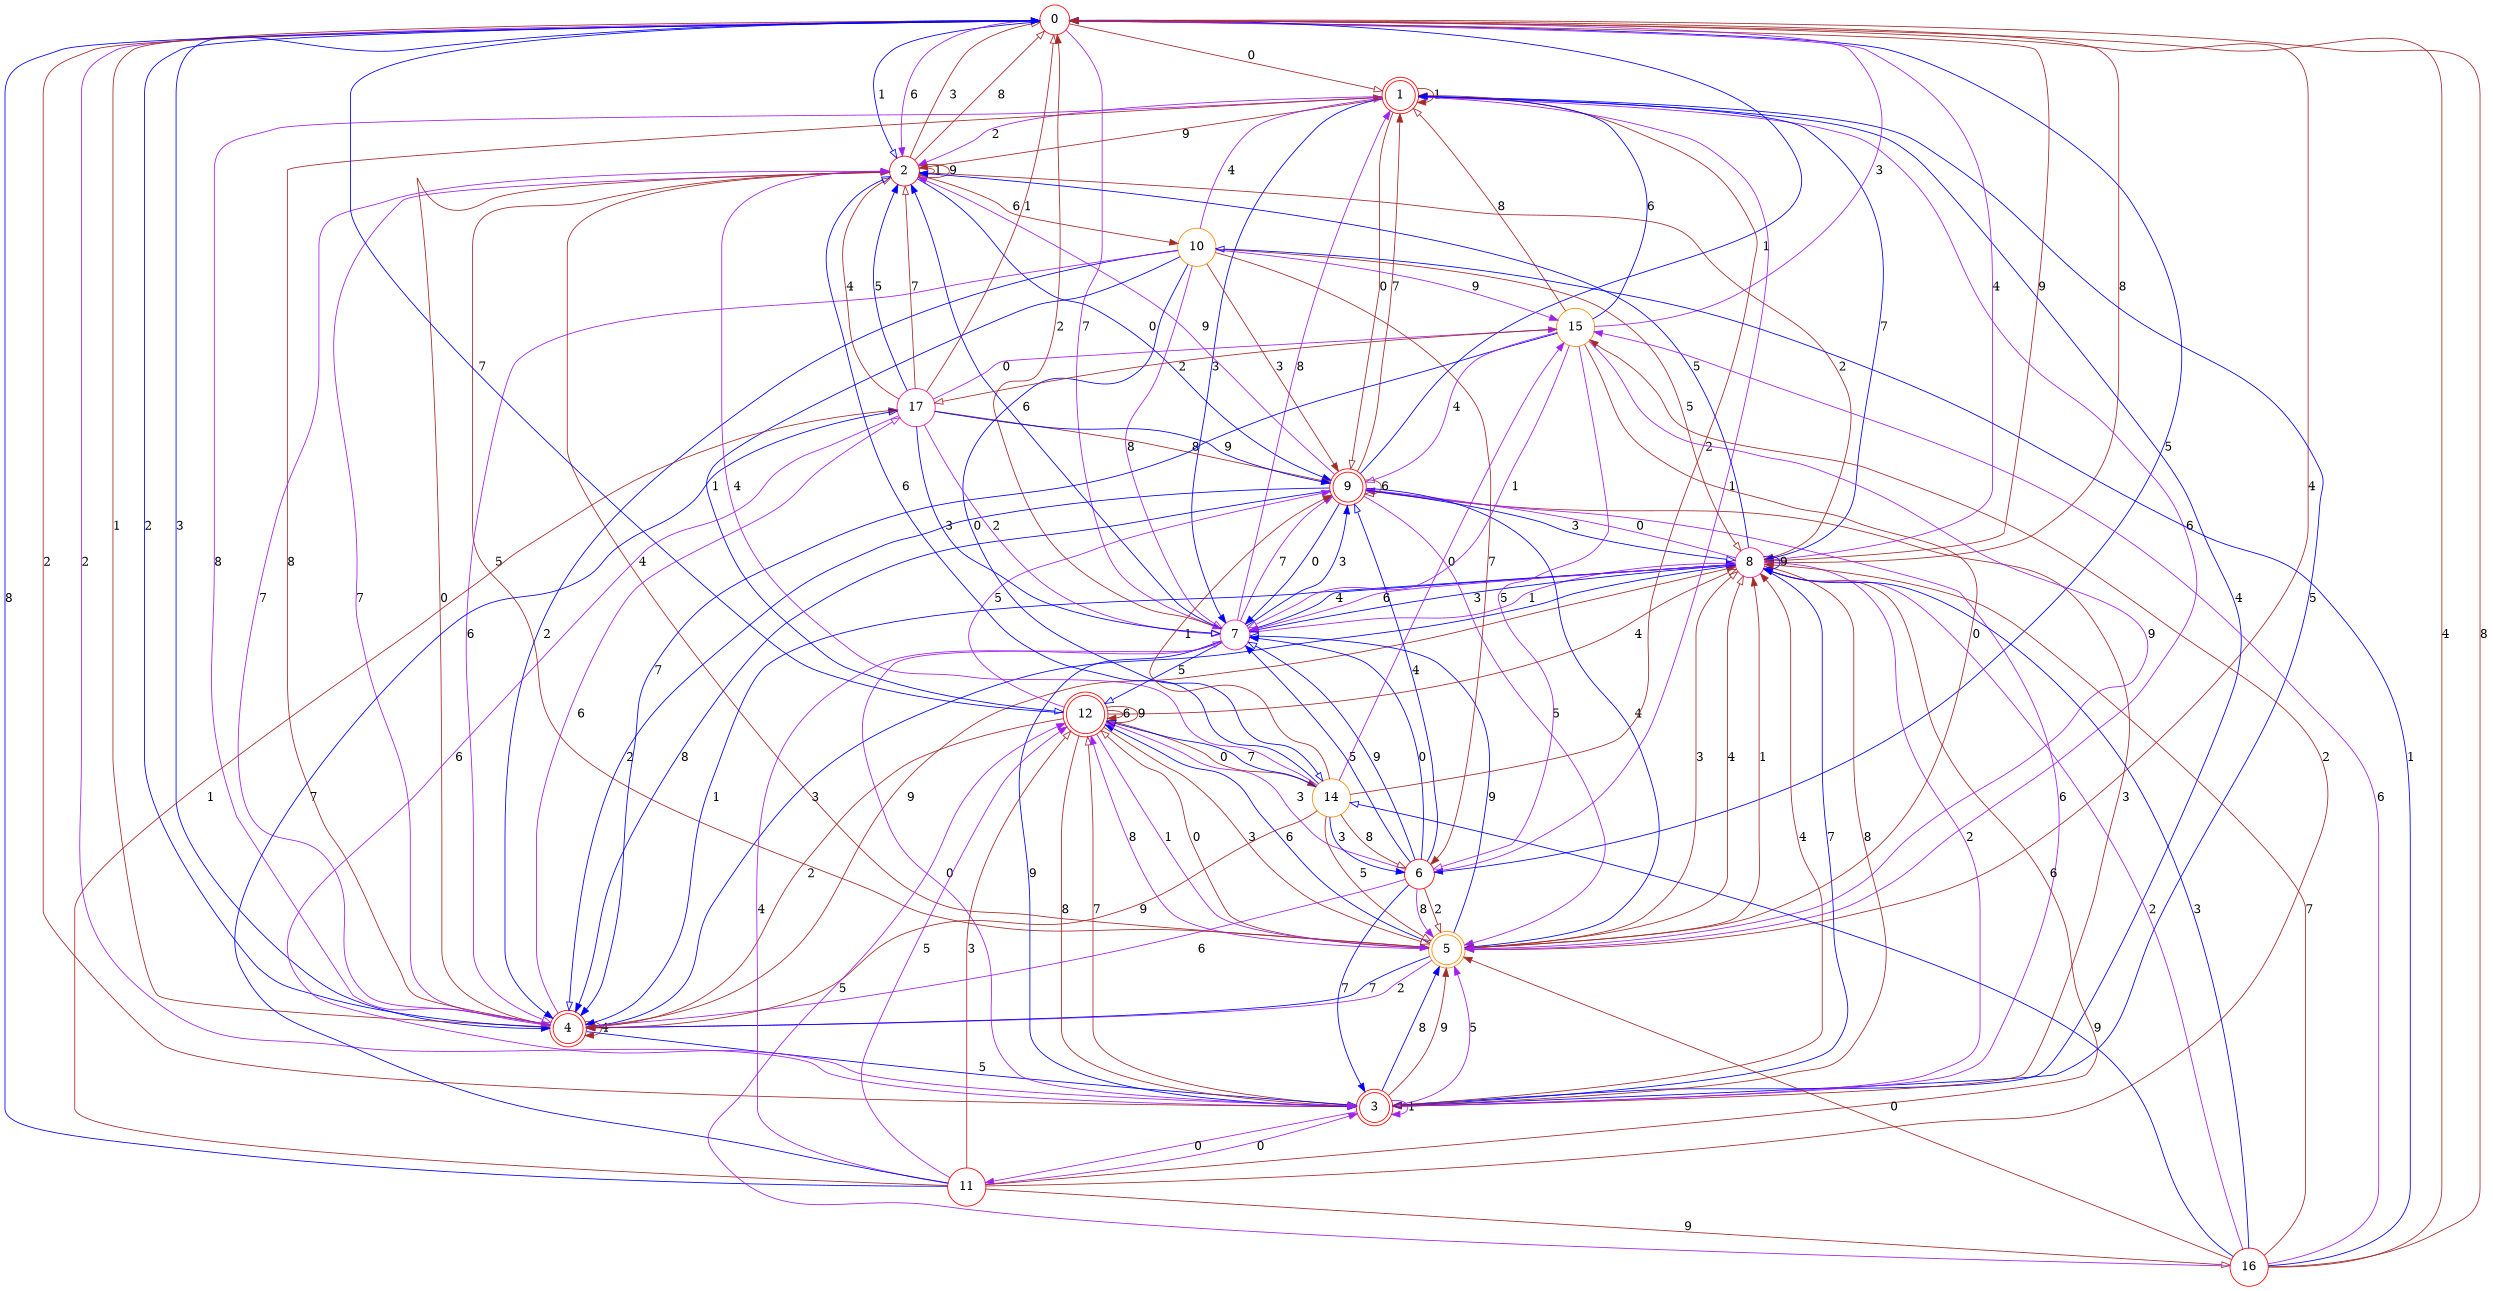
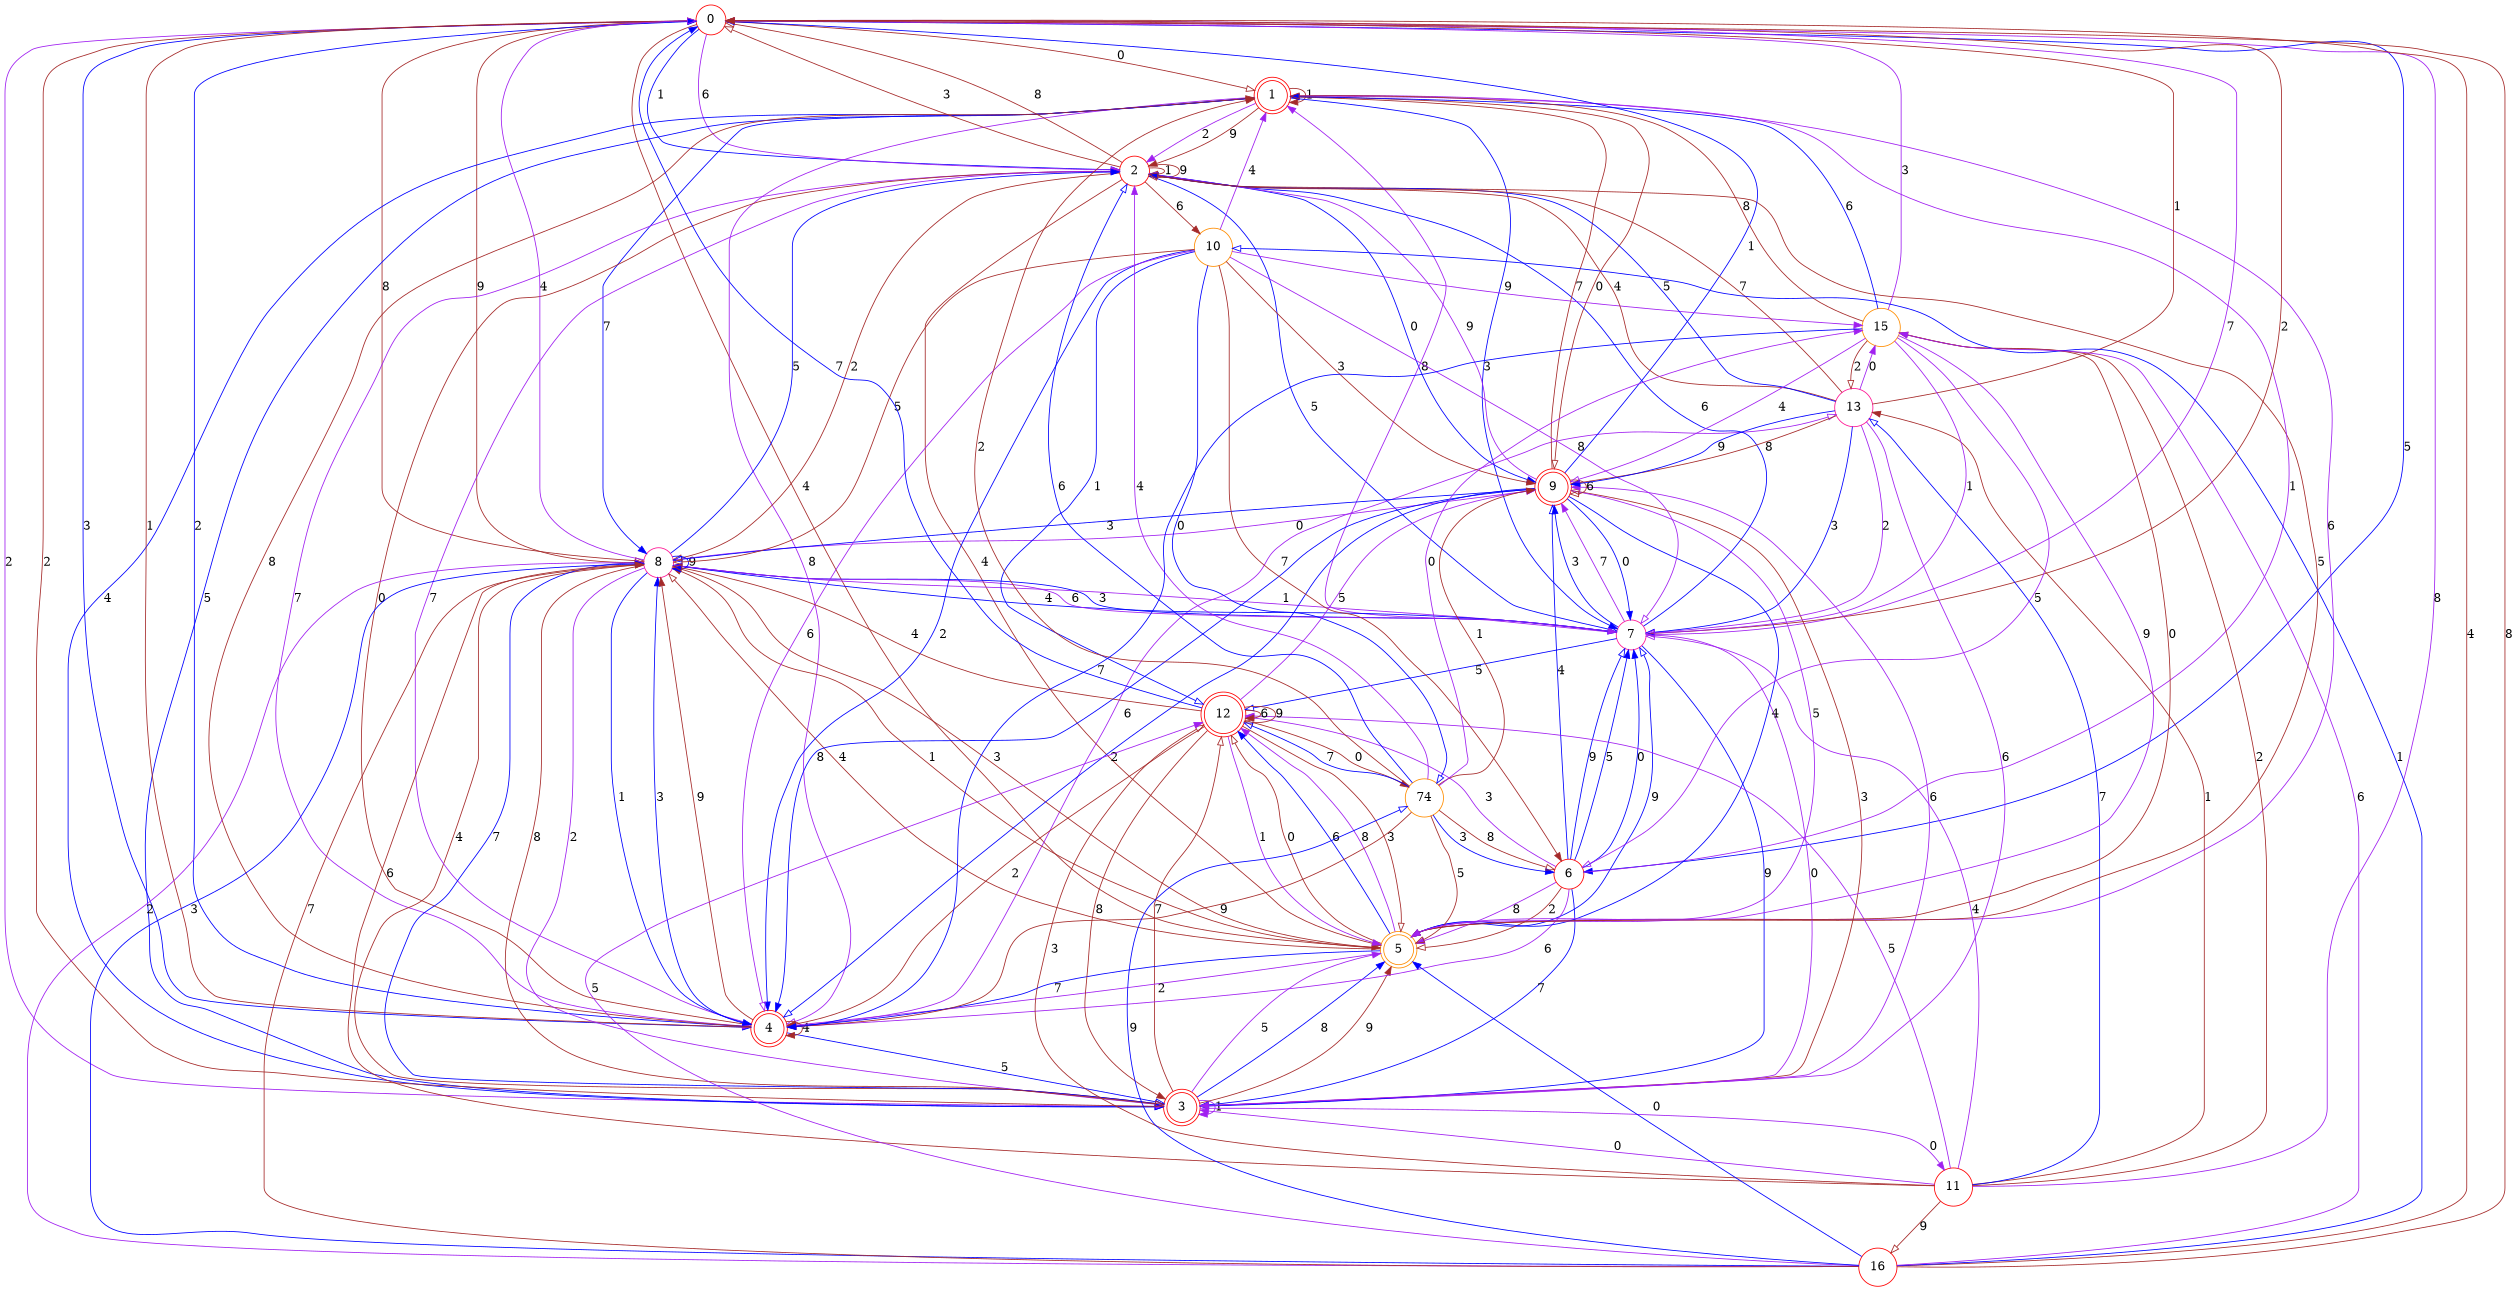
edge "10" -> "1": arrowhead onormal -> normal
node "17": label "17" -> "13"
edge "2" -> "7": added, label "5"
edge "11" -> "0": color blue -> purple
node "14": label "14" -> "74"
edge "16" -> "5": color brown -> blue
